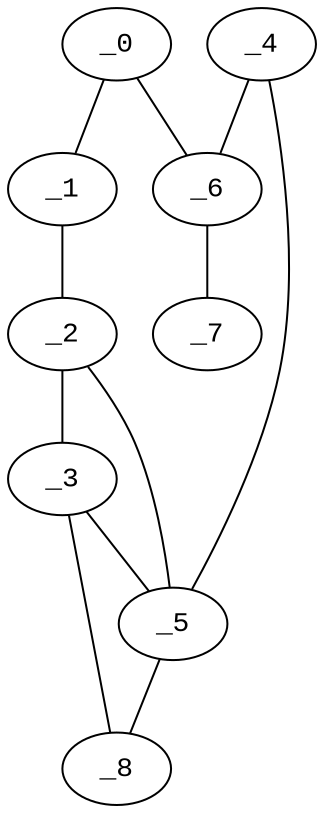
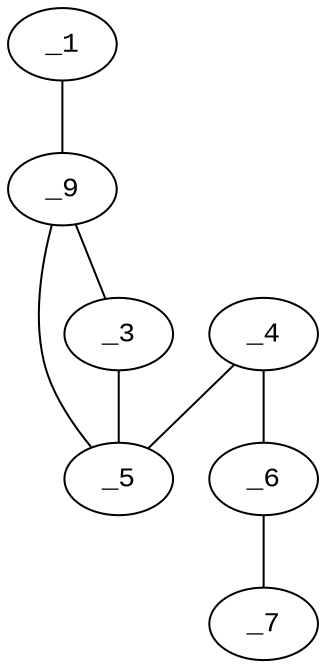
node "_0": removed
node "_2": label "_2" -> "_9"
node "_8": removed
